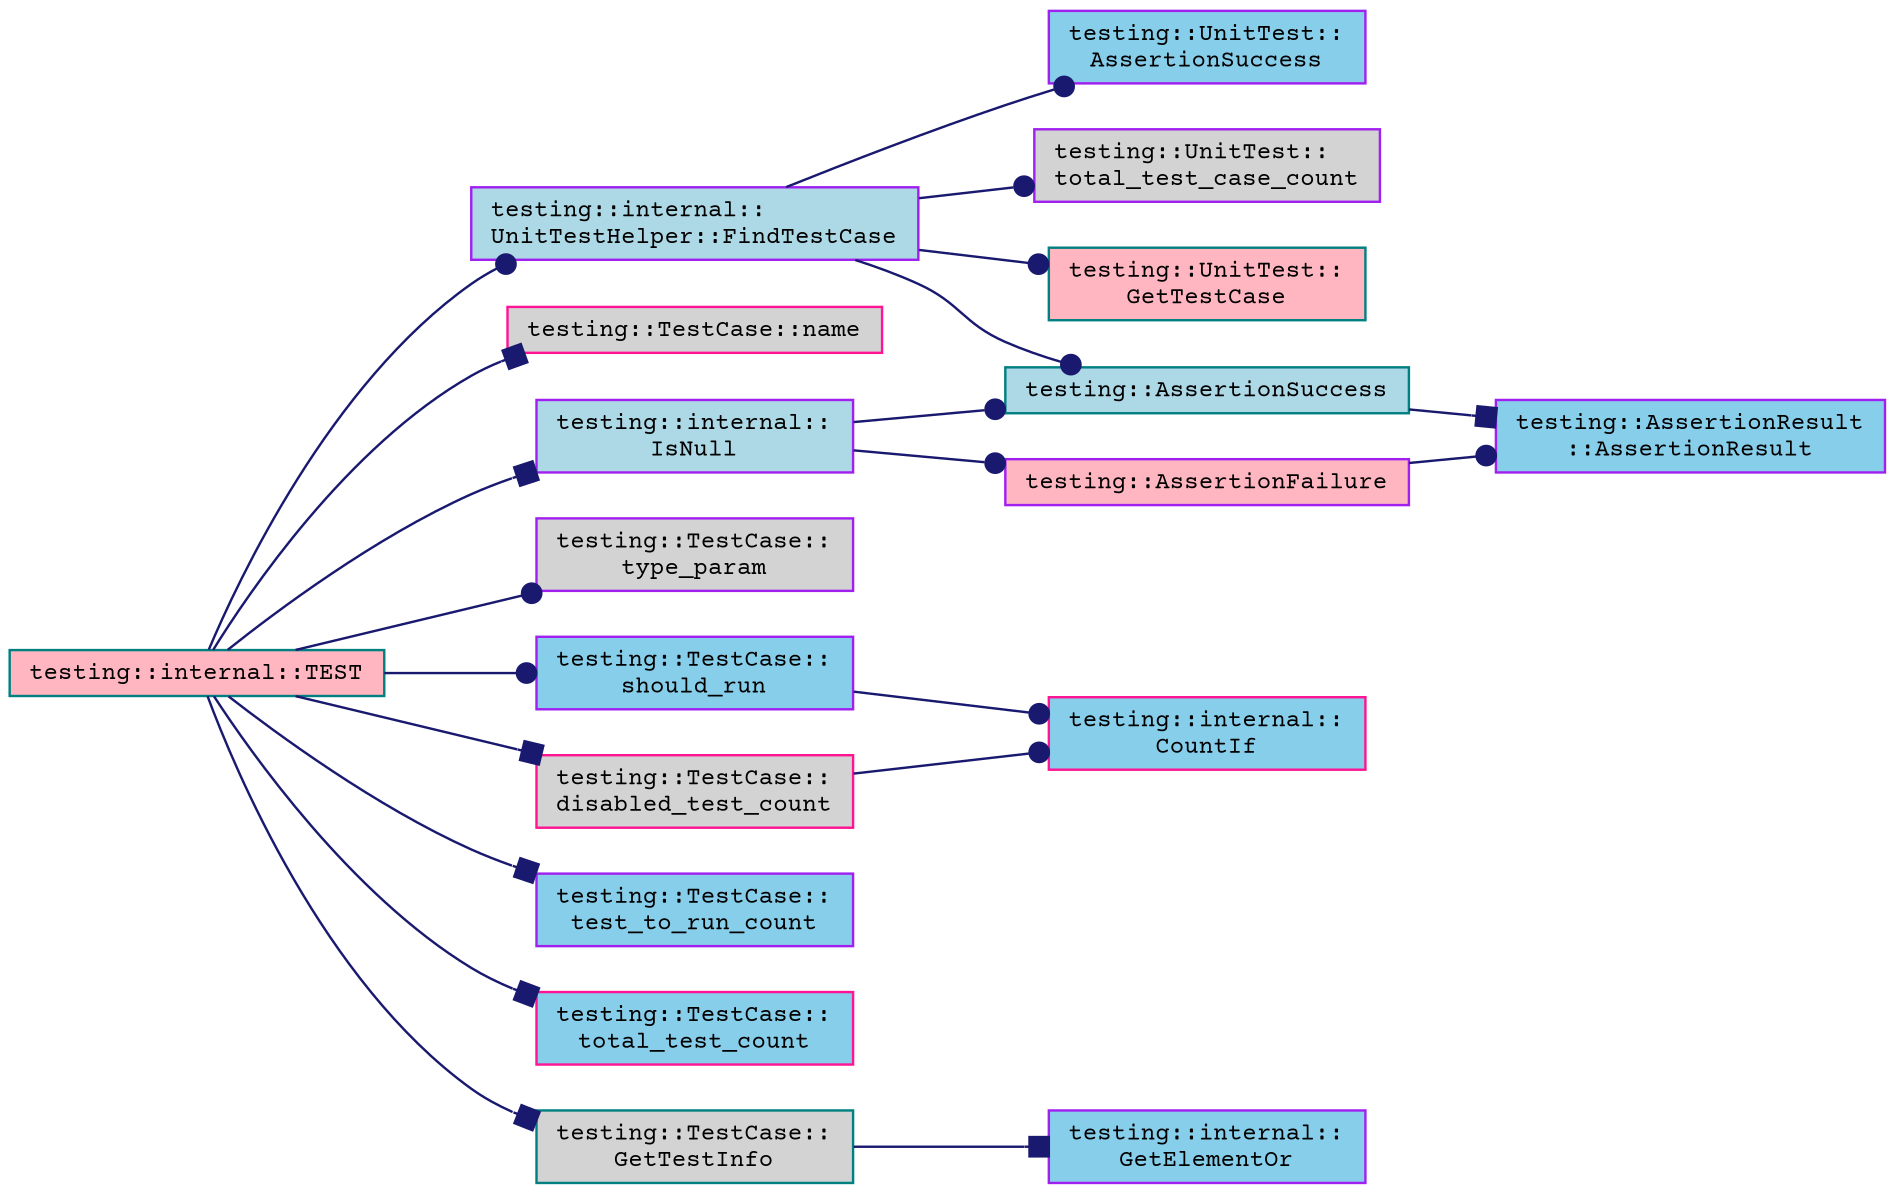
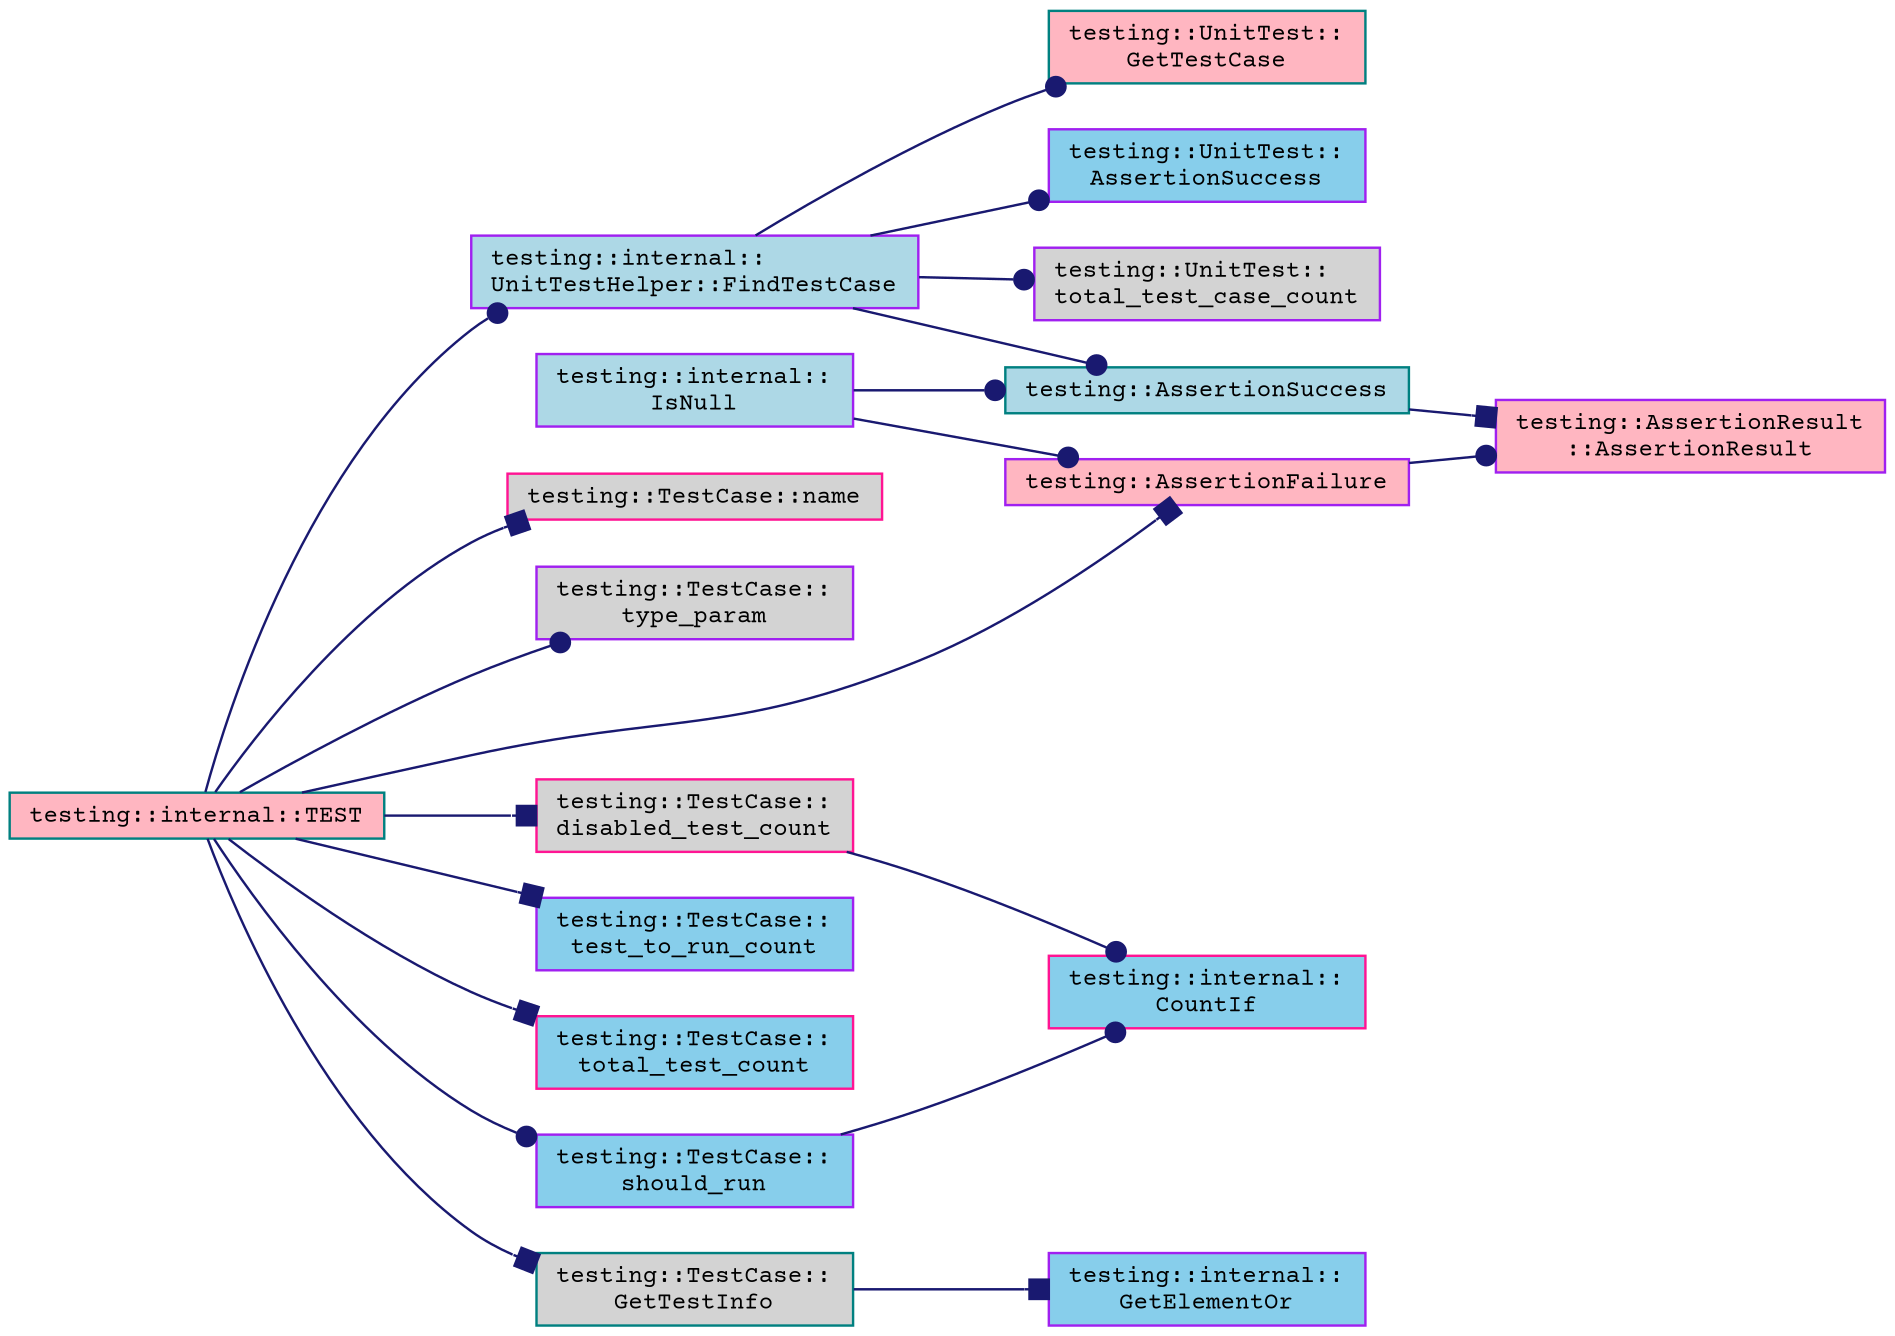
node "testing::AssertionResult ::AssertionResult": fillcolor skyblue -> lightpink
edge "testing::internal::TEST" -> "testing::internal:: IsNull": now "testing::internal::TEST" -> "testing::AssertionFailure"
